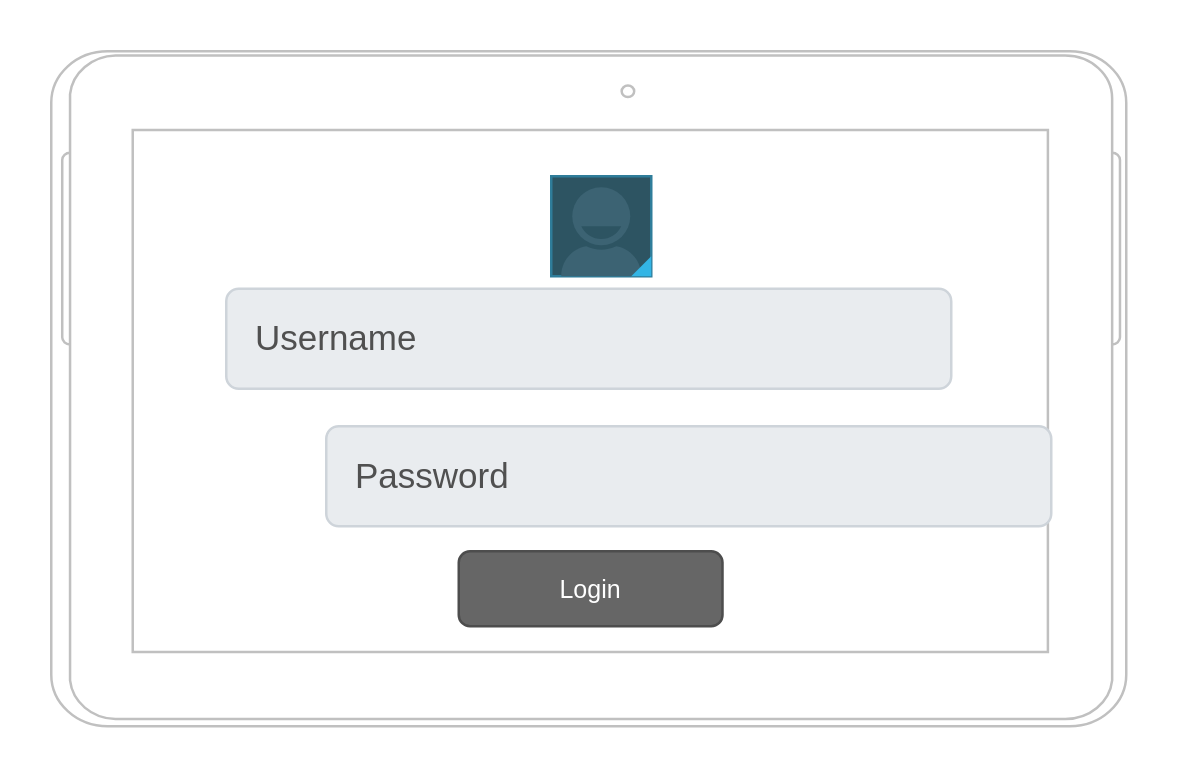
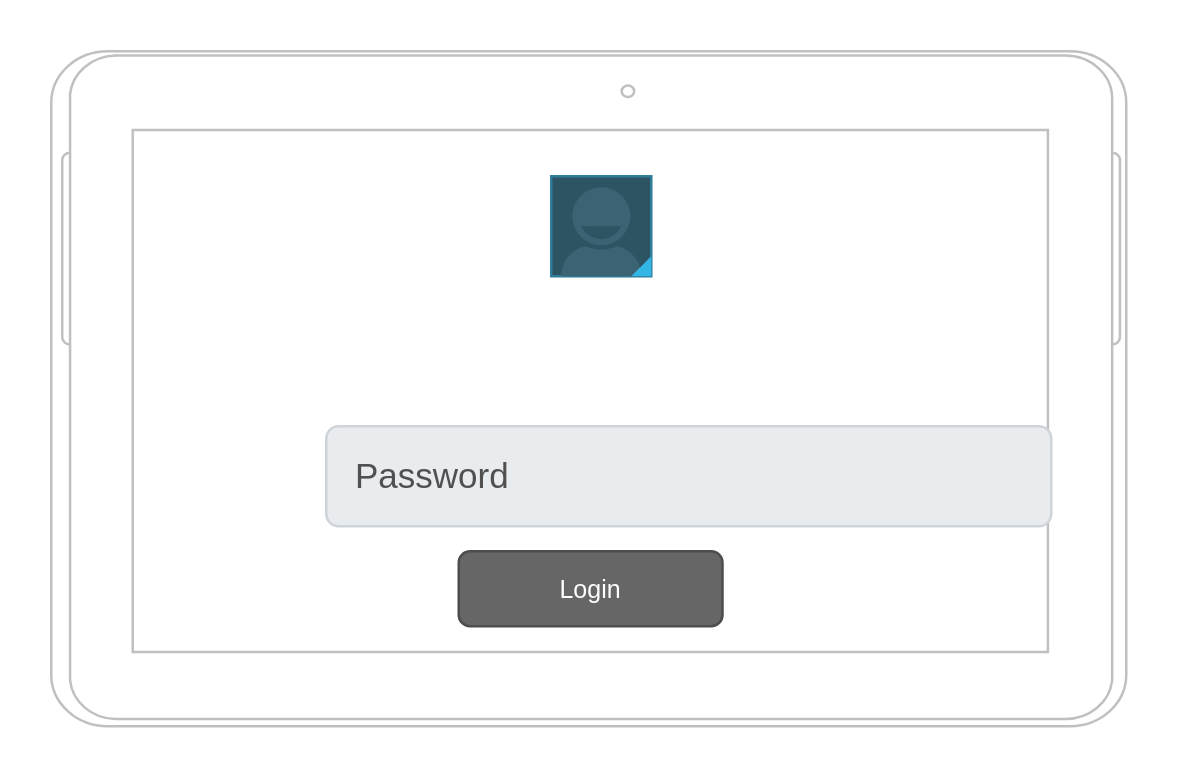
node "Username": removed
